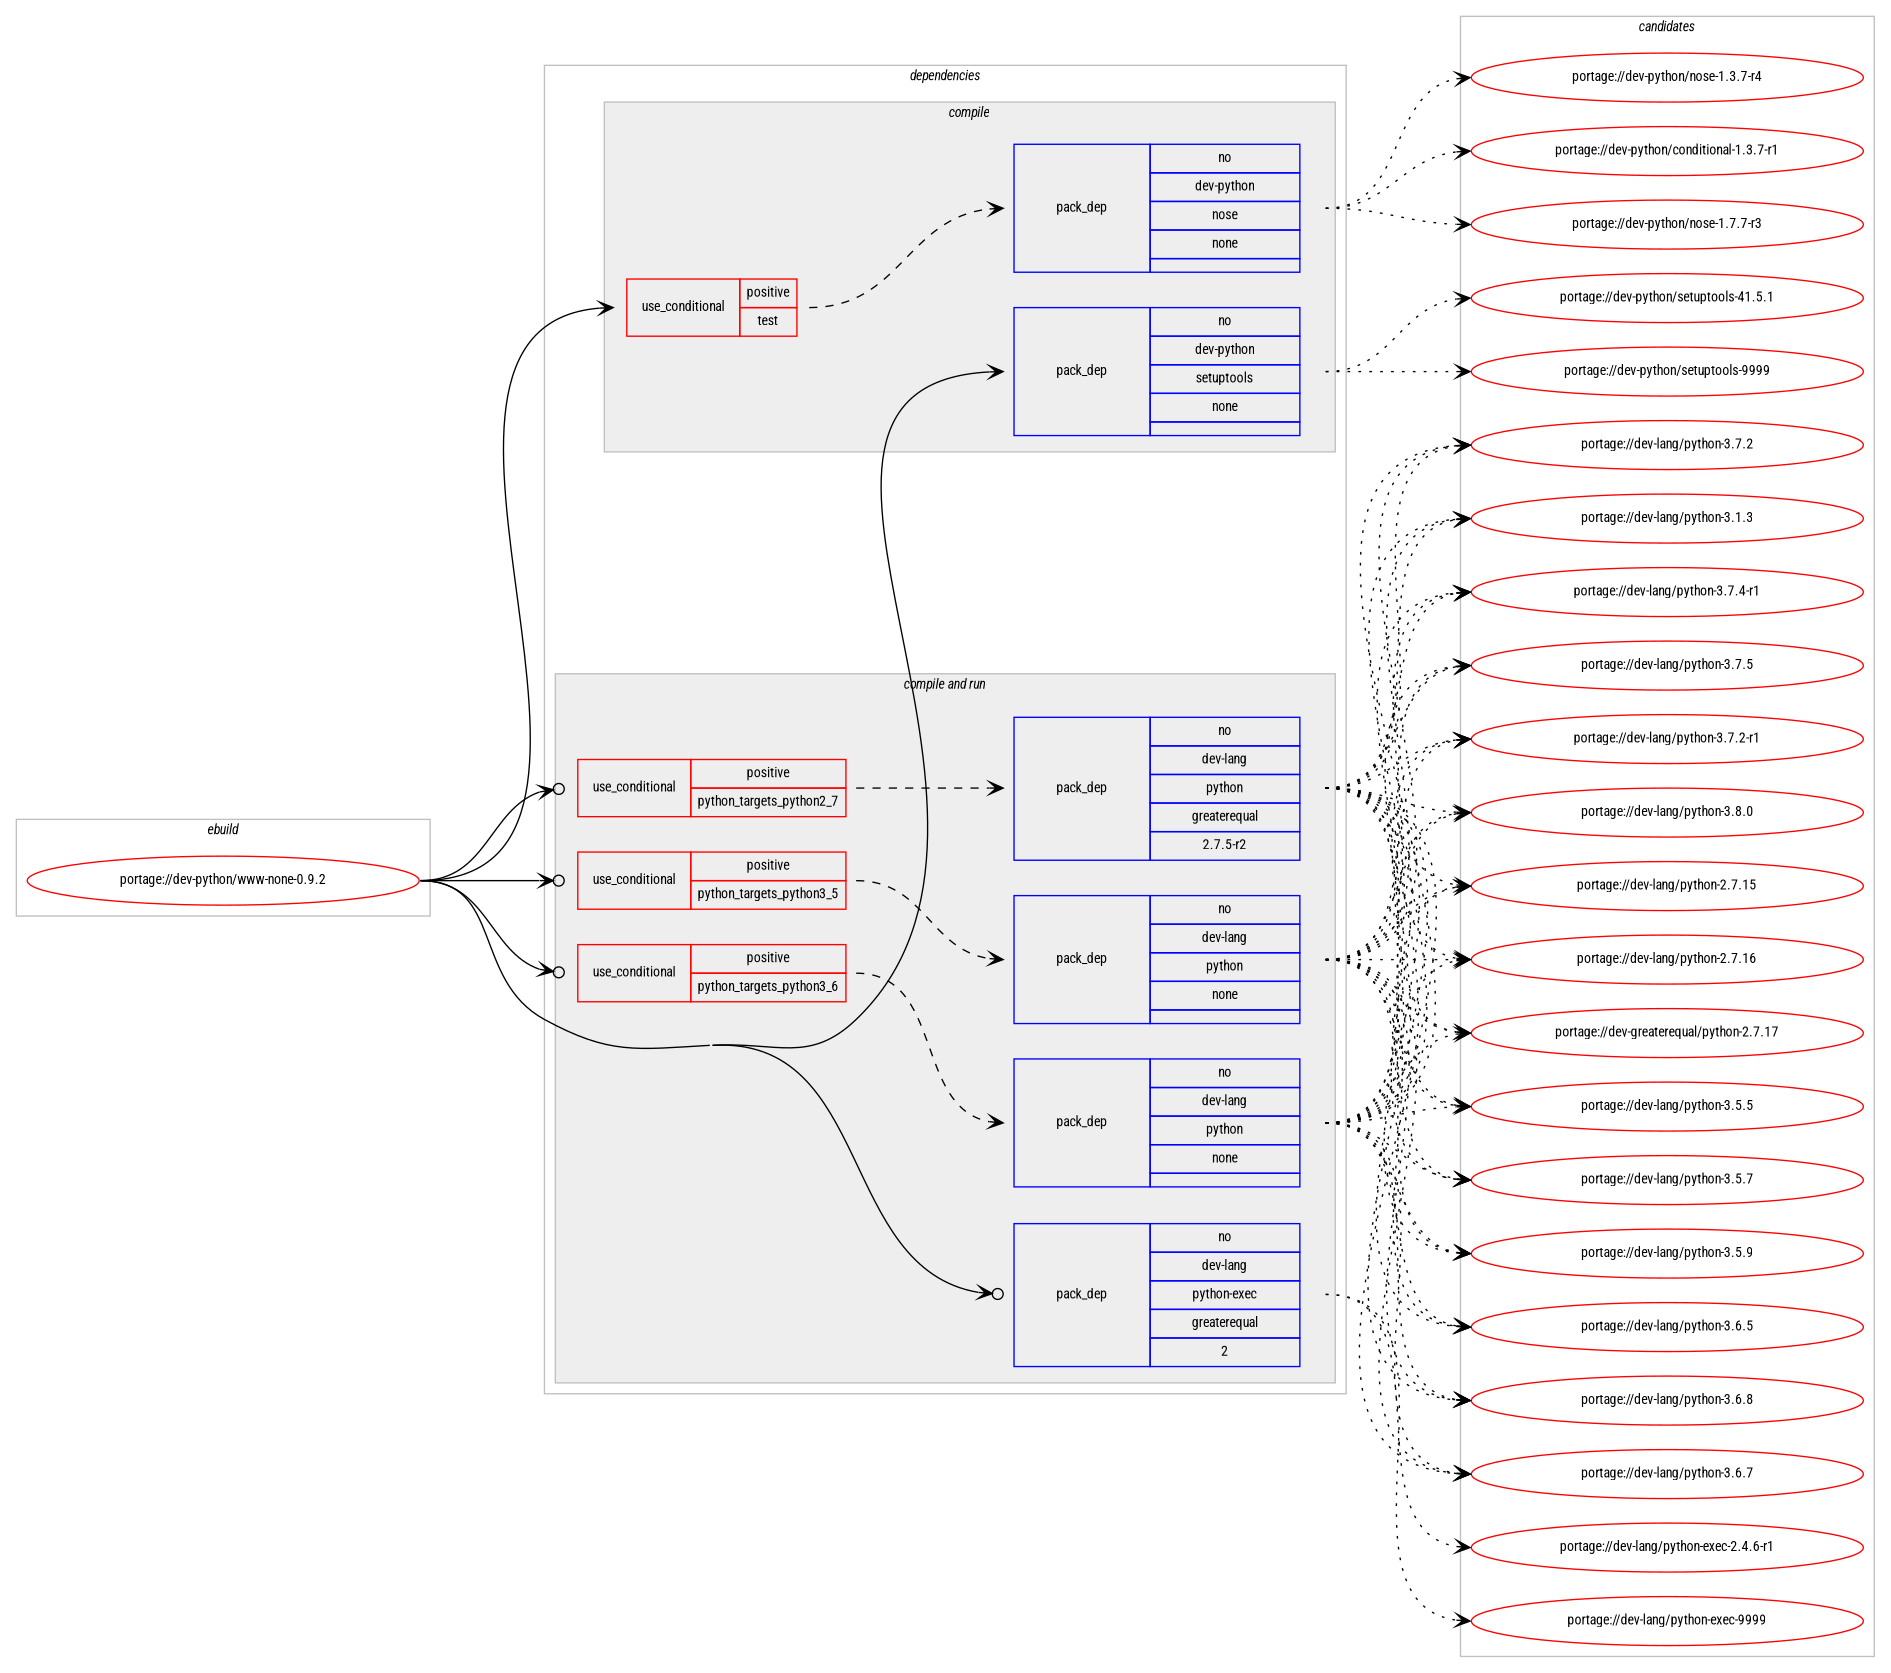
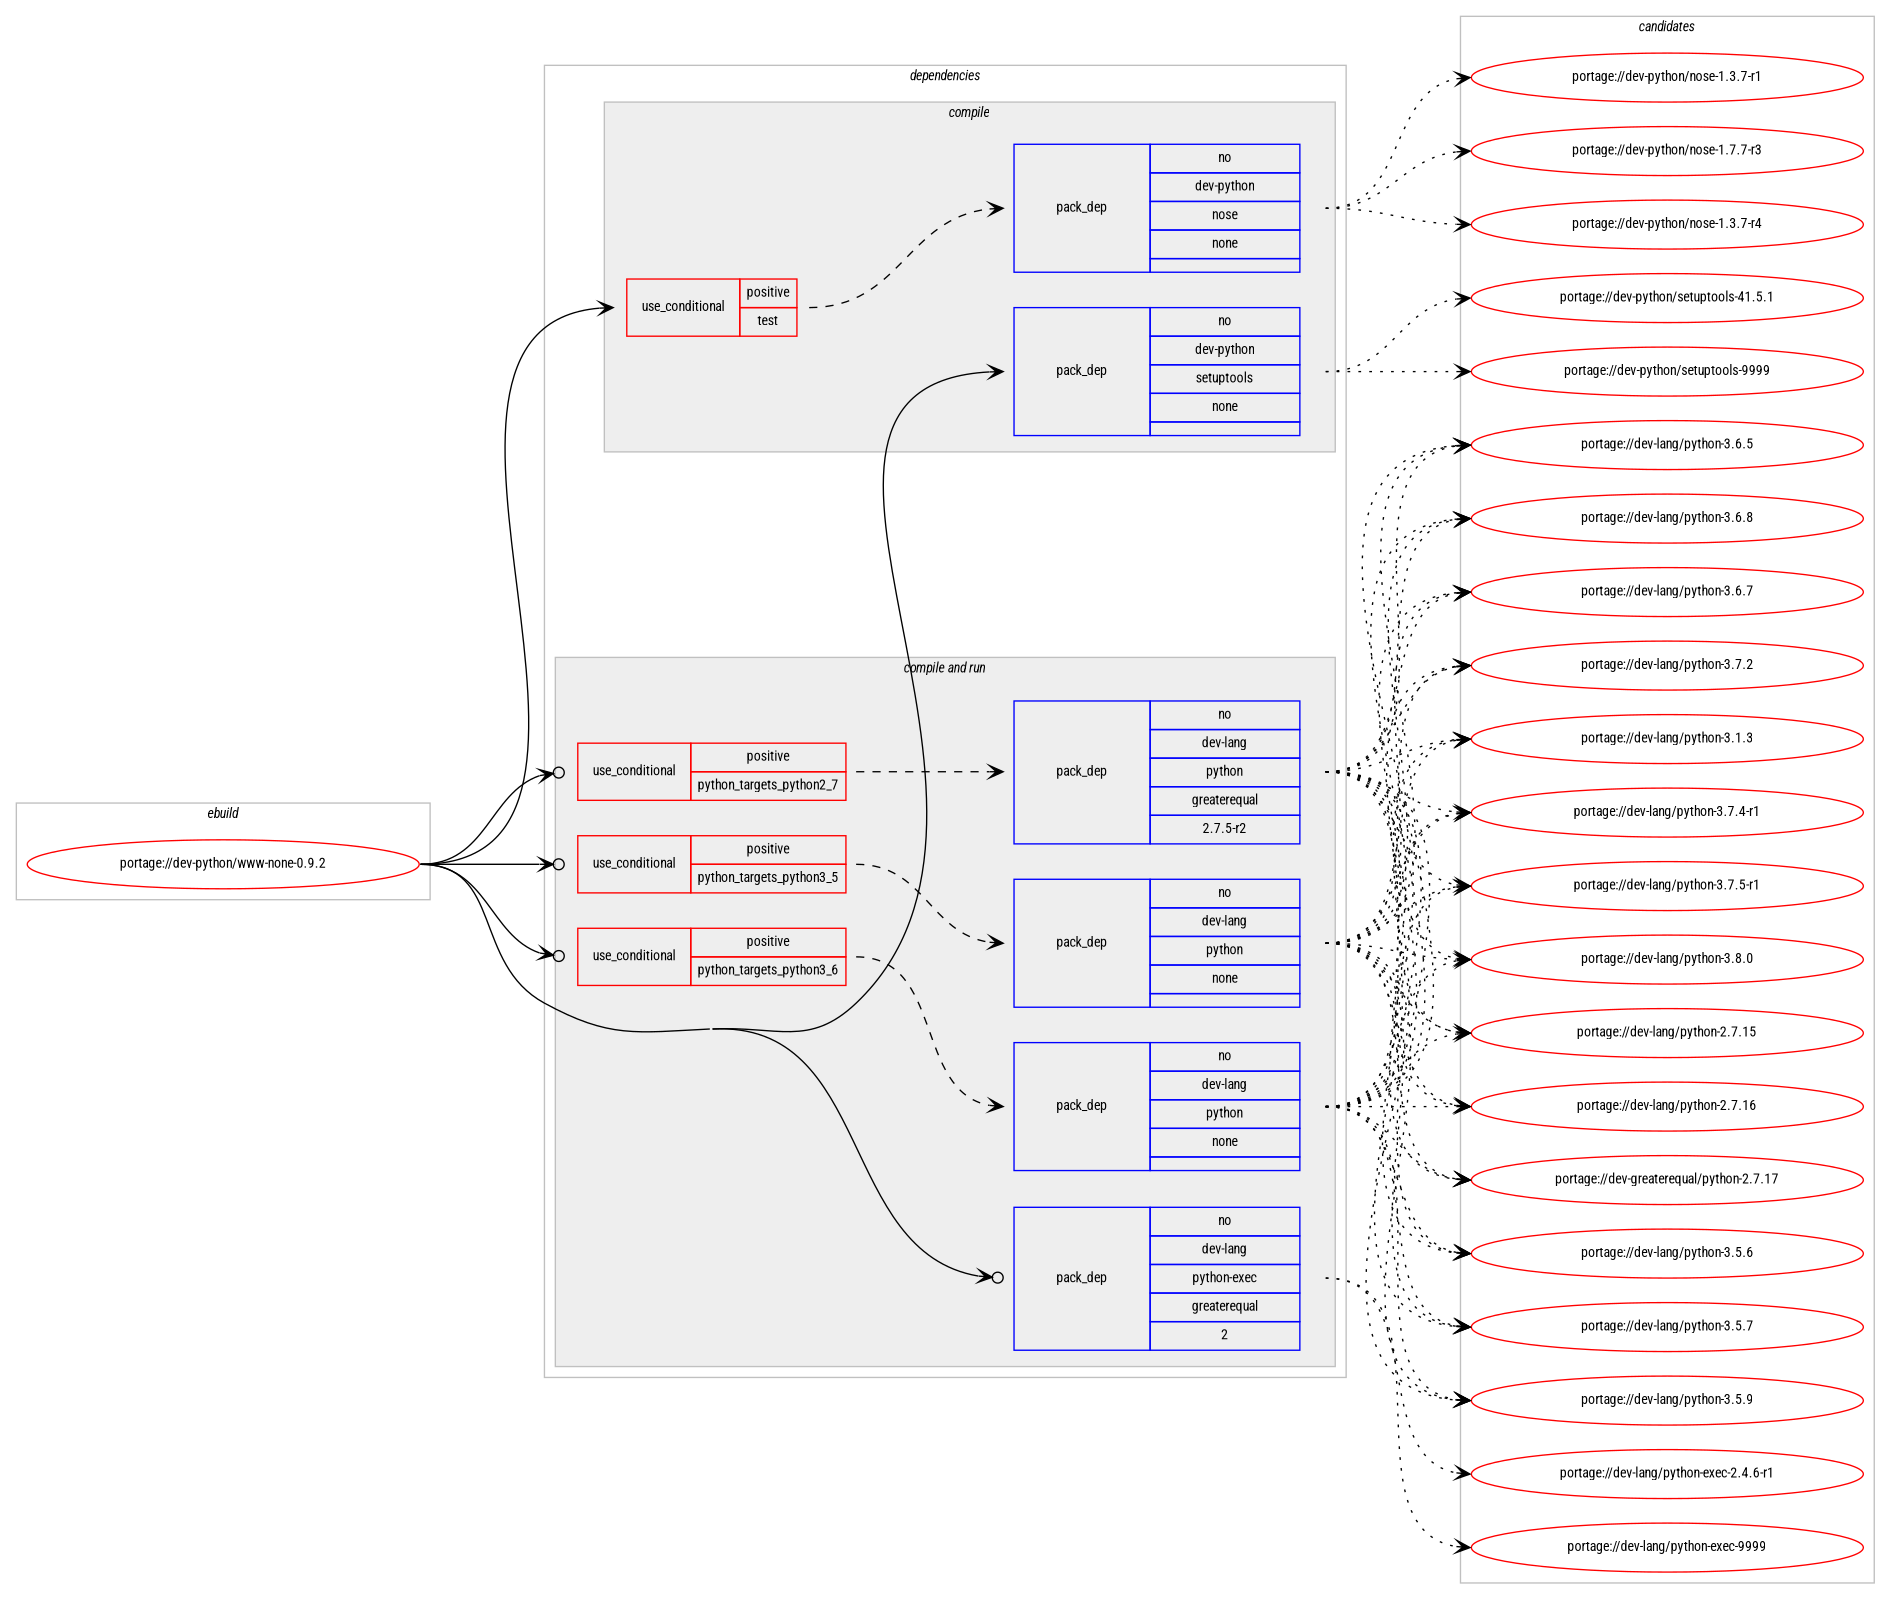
node "portage://dev-python/conditional-1.3.7-r1": label "portage://dev-python/conditional-1.3.7-r1" -> "portage://dev-python/nose-1.3.7-r1"
node "portage://dev-lang/python-3.7.5": removed
node "portage://dev-lang/python-3.7.2-r1": label "portage://dev-lang/python-3.7.2-r1" -> "portage://dev-lang/python-3.7.5-r1"
node "portage://dev-lang/python-3.5.5": label "portage://dev-lang/python-3.5.5" -> "portage://dev-lang/python-3.5.6"
